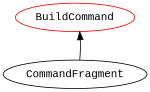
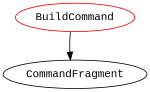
edge "CommandFragment" -> "BuildCommand": reversed
